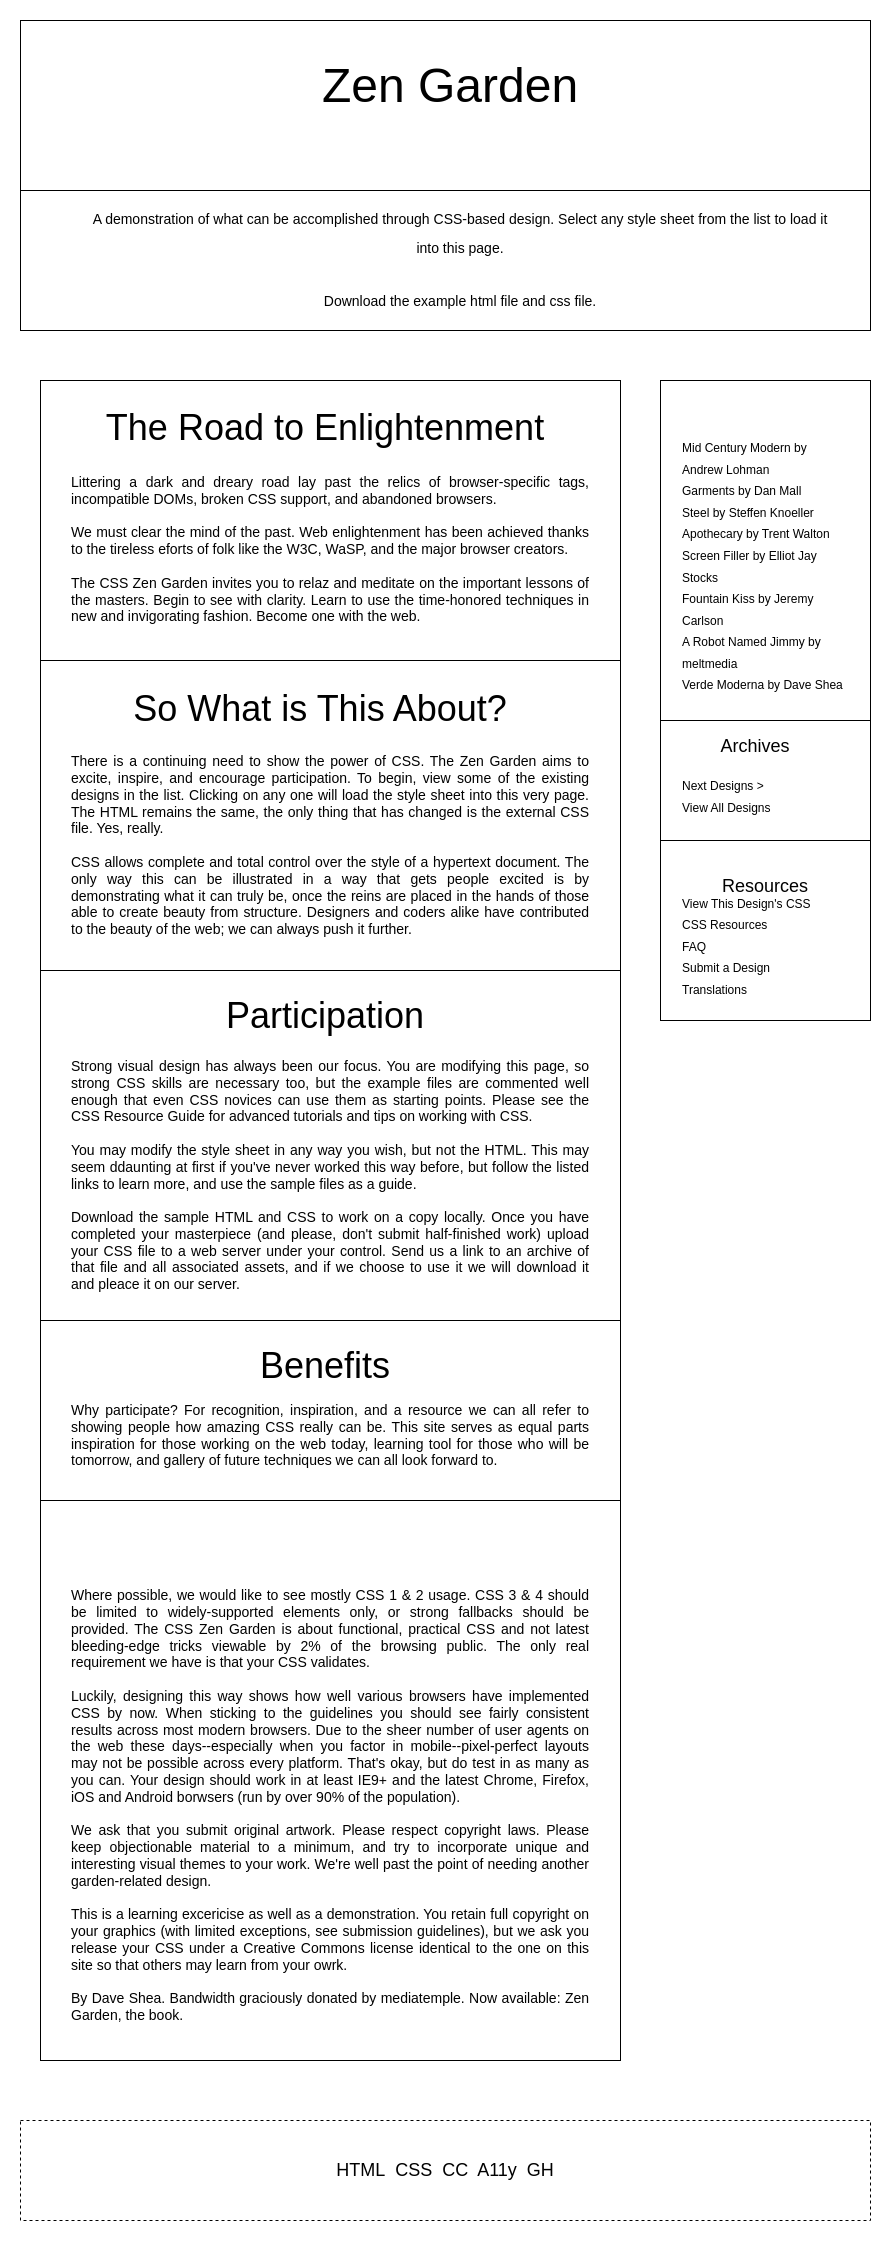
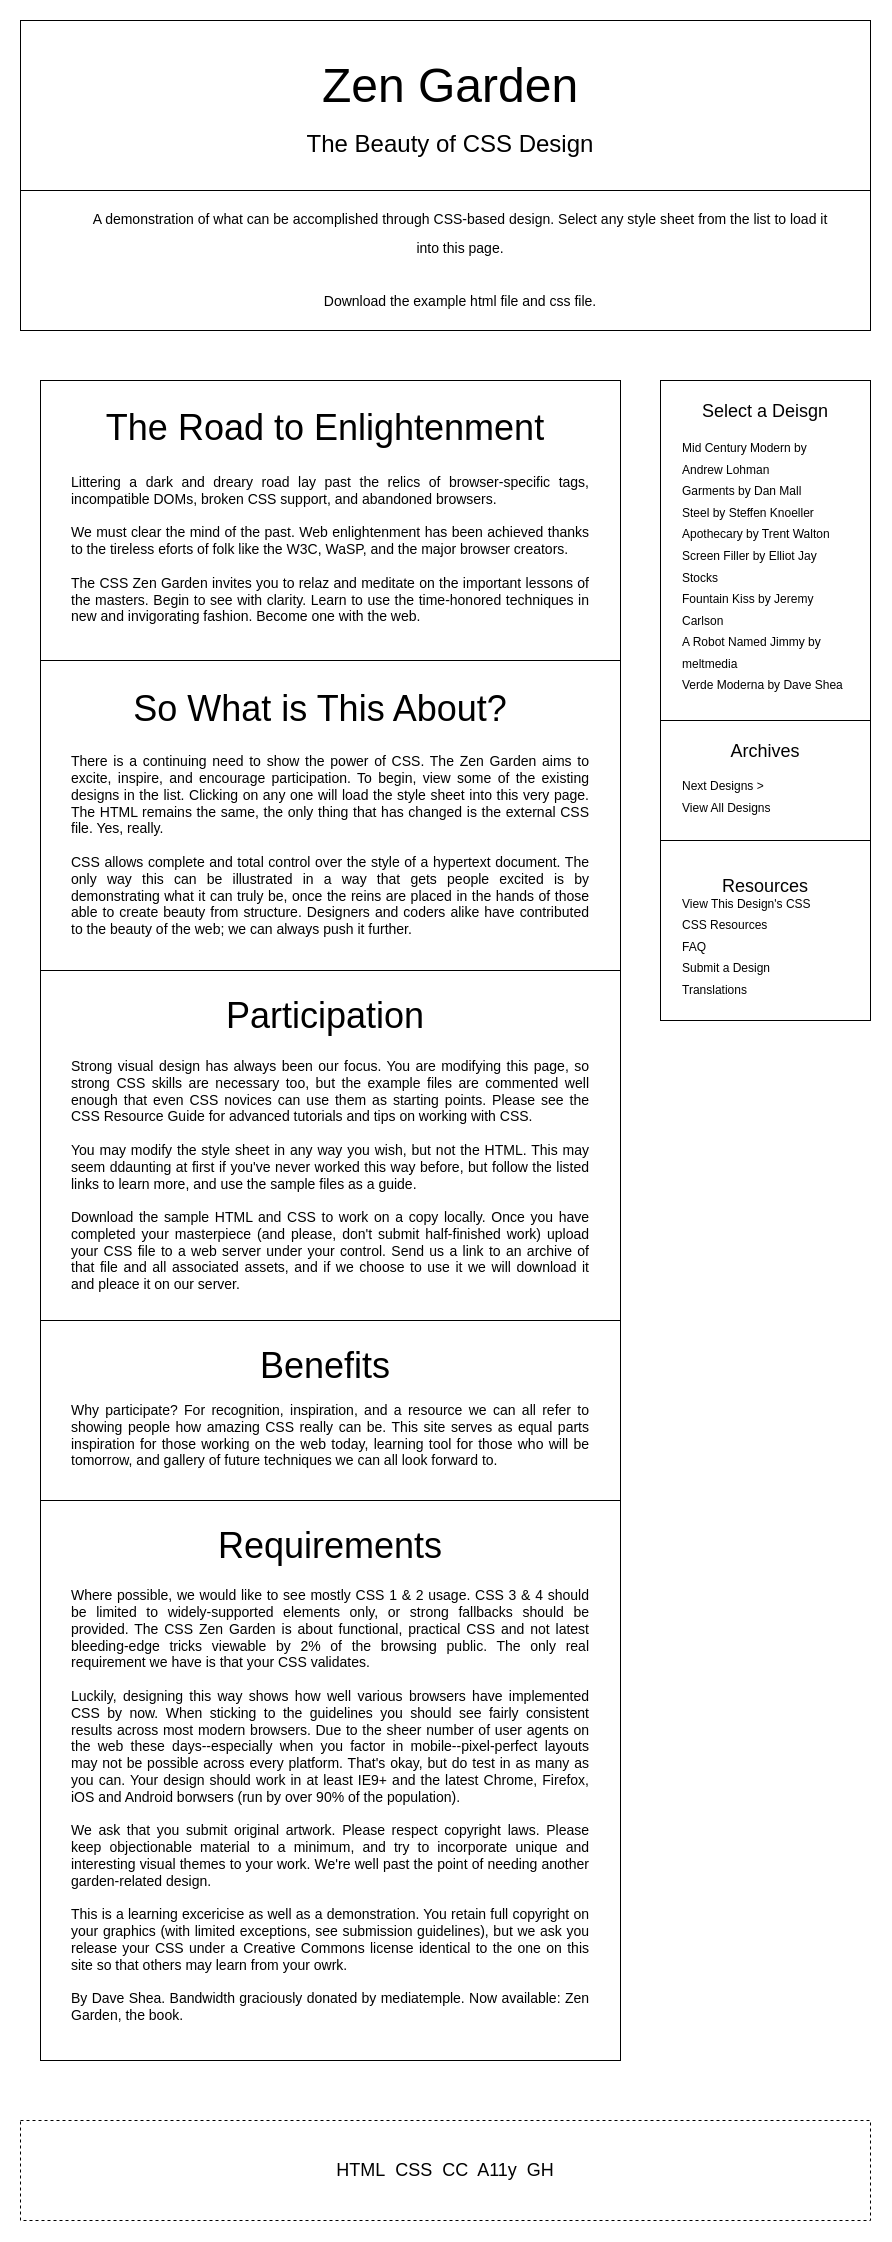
node "The Beauty of CSS Design": added
node "Select a Deisgn": added
node "Archives": moved (756, 747) -> (766, 752)
node "Requirements": added
